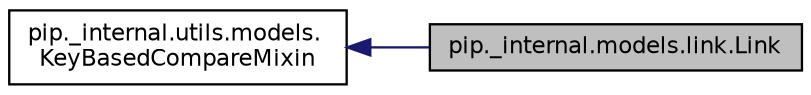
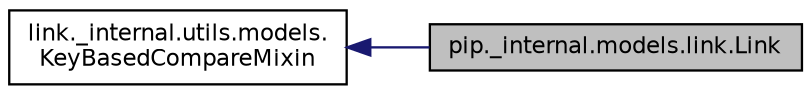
node "pip._internal.utils.models. KeyBasedCompareMixin": label "pip._internal.utils.models. KeyBasedCompareMixin" -> "link._internal.utils.models. KeyBasedCompareMixin"
